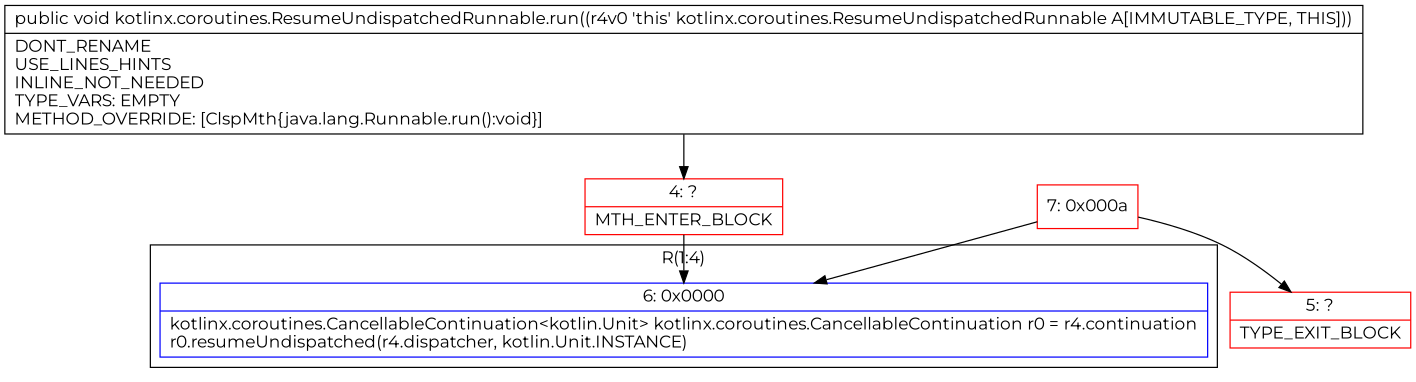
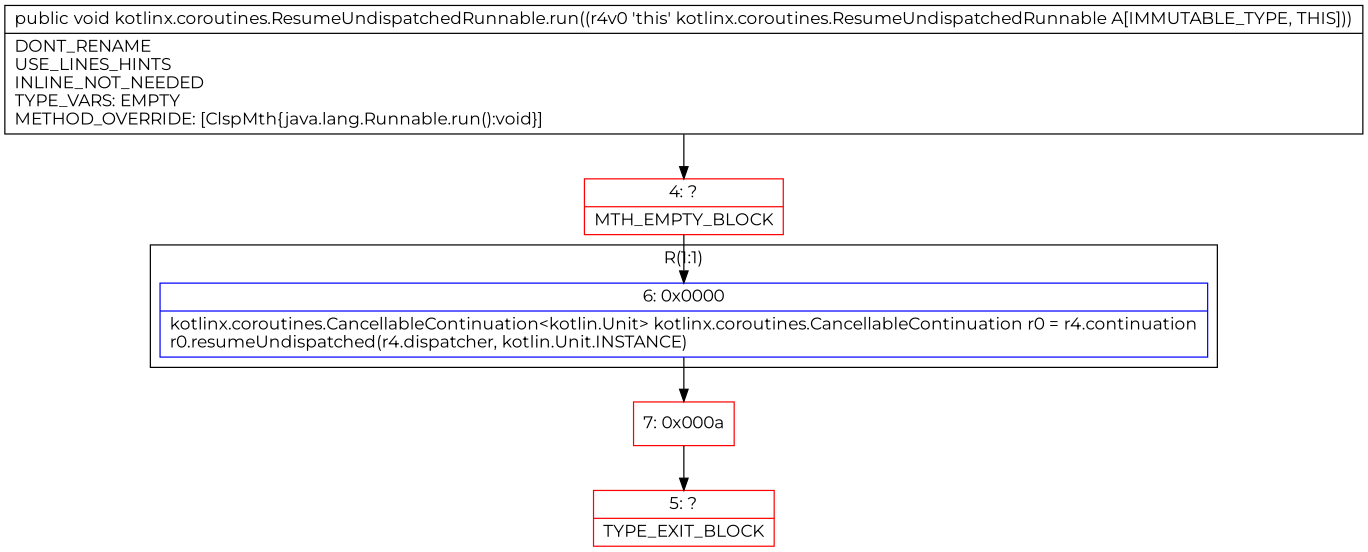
node "4: ?": text "MTH_ENTER_BLOCK" -> "MTH_EMPTY_BLOCK"
edge "7: 0x000a" -> "6: 0x0000": reversed
cluster "R(1:4)": label "R(1:4)" -> "R(1:1)"
